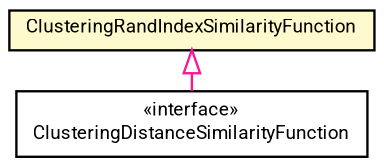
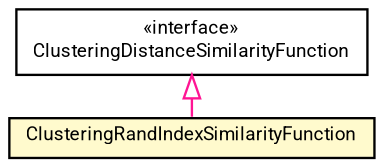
edge "ClusteringDistanceSimilarityFunction" -> "ClusteringRandIndexSimilarityFunction": reversed
